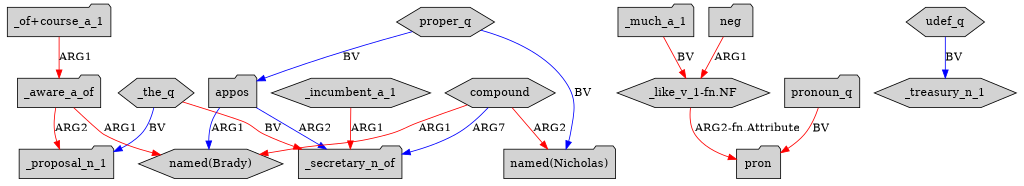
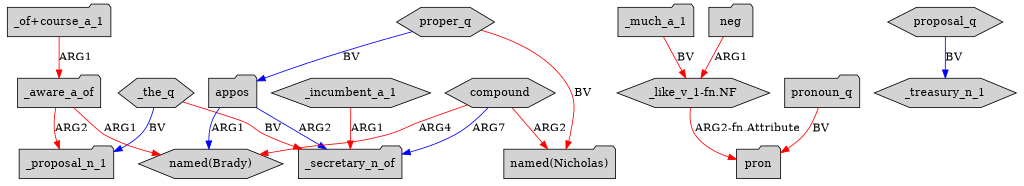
node "udef_q": label "udef_q" -> "proposal_q"
edge "proper_q" -> "named(Nicholas)": color blue -> red
edge "compound" -> "named(Brady)": label "ARG1" -> "ARG4"
